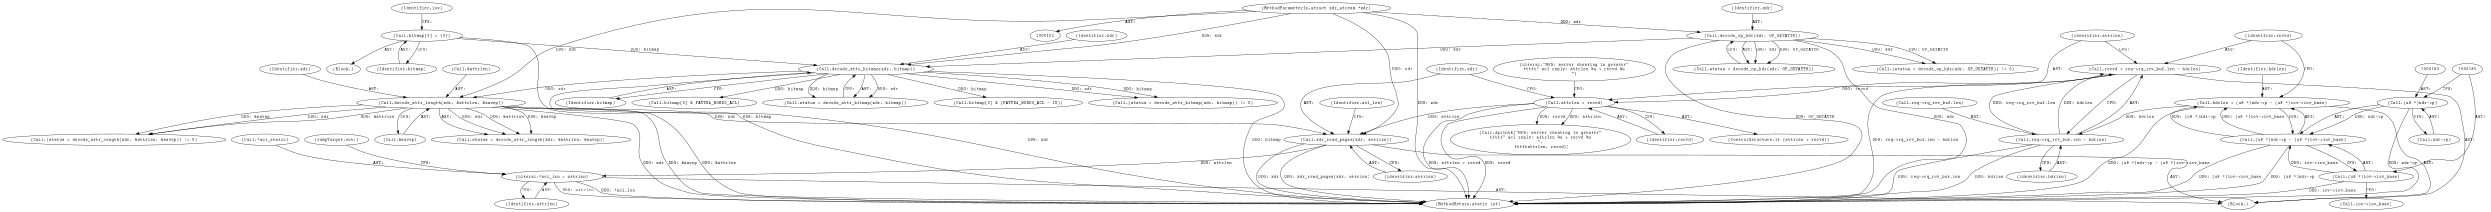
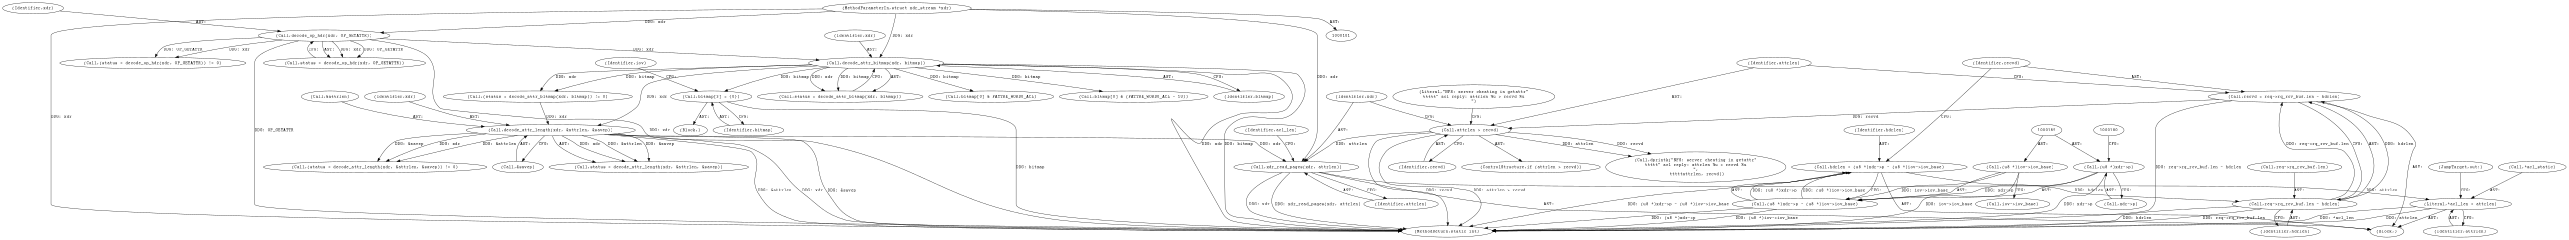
edge "(MethodParameterIn,struct xdr_stream *xdr)" -> "(Call,decode_attr_length(xdr, &attrlen, &savep))": now "(Call,(status = decode_attr_bitmap(xdr, bitmap)) != 0)" -> "(Call,decode_attr_length(xdr, &attrlen, &savep))"
edge "(Call,bitmap[3] = {0})" -> "(Call,decode_attr_bitmap(xdr, bitmap))": reversed
edge "1000180" -> "(Call,(u8 *)xdr->p)": label "AST: " -> "CFG: "
edge "1000185" -> "(Call,(u8 *)xdr->p)": label "CFG: " -> "AST: "
edge "(Call,(u8 *)xdr->p - (u8 *)iov->iov_base)" -> "(Call,(u8 *)iov->iov_base)": removed, label "CFG:"
